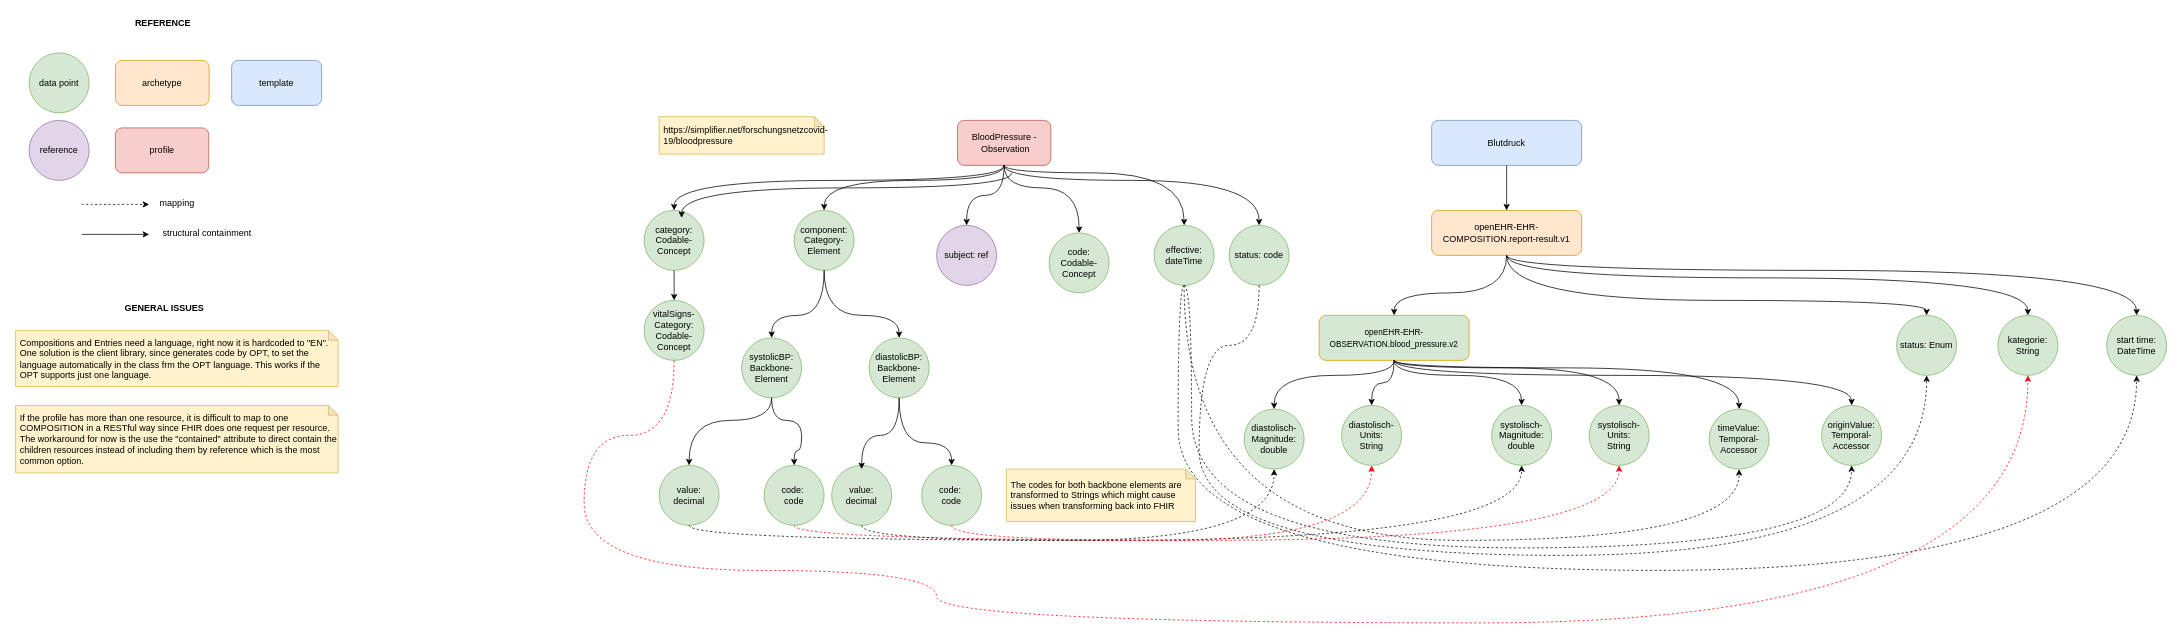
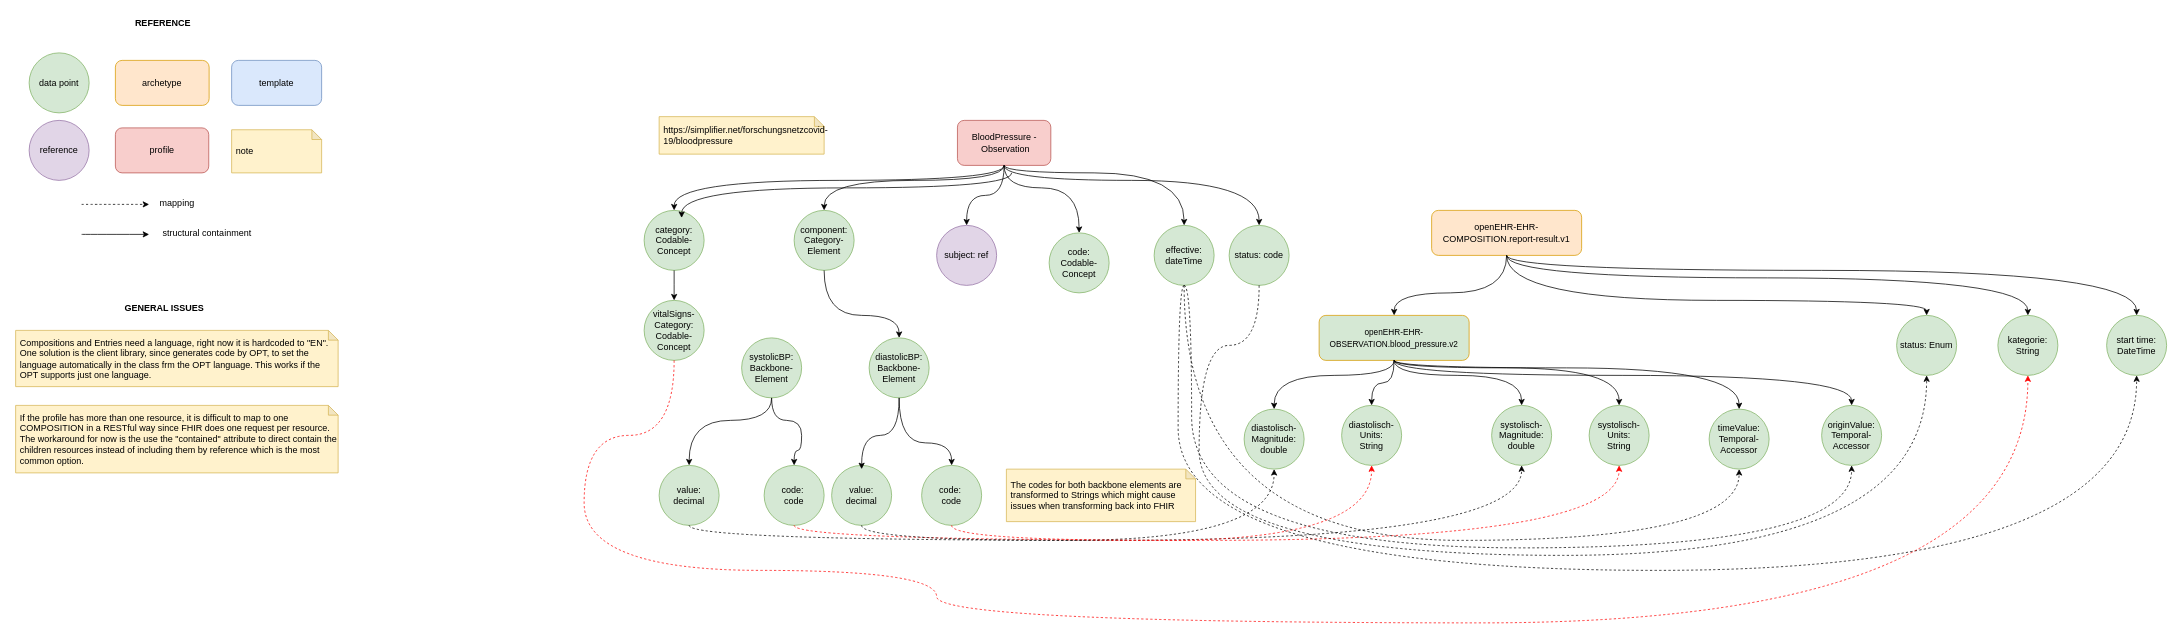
node "Blutdruck": removed
node "note": added
edge "Blutdruck" -> "openEHR-EHR-COMPOSITION.report-result.v1": removed
edge "component: Category-Element" -> "systolicBP: Backbone- Element": removed
